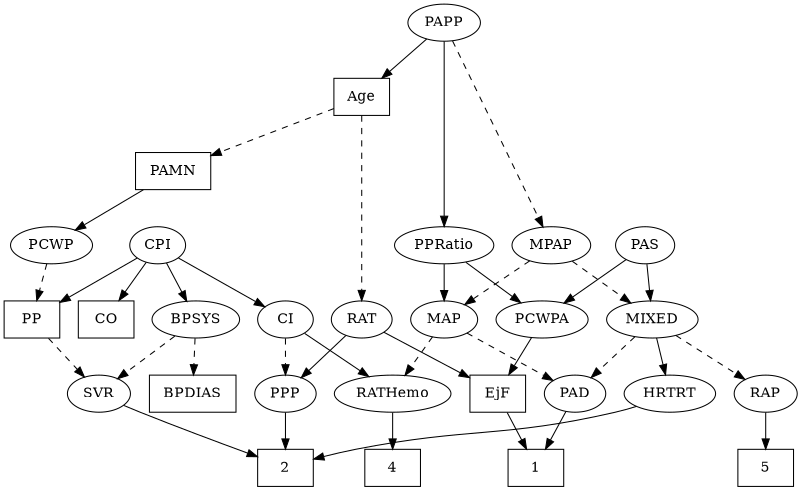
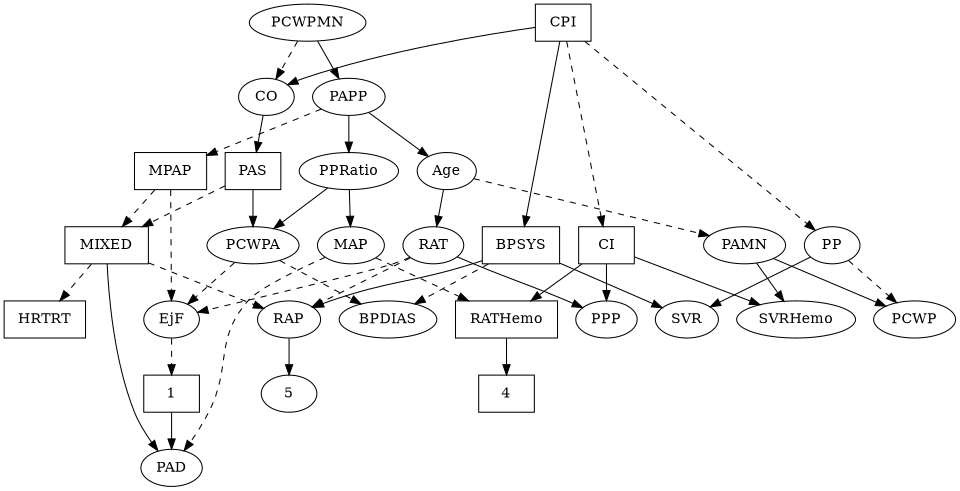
node "PCWPMN": added
node "Age": shape box -> ellipse
edge "CO" -> "PAS": added
node "PAMN": shape box -> ellipse
edge "Age" -> "RAT": style dashed -> solid
node "CPI": shape ellipse -> box
node "MPAP": shape ellipse -> box
node "PAS": shape ellipse -> box
edge "PCWP" -> "PP": reversed
edge "PAS" -> "MIXED": style solid -> dashed
edge "CPI" -> "PP": style solid -> dashed
edge "PCWPA" -> "BPDIAS": added
edge "CPI" -> "CI": style solid -> dashed
edge "RAT" -> "RAP": added
edge "MPAP" -> "MAP": now "MPAP" -> "EjF"
edge "BPSYS" -> "RAP": added
node "PP": shape box -> ellipse
node "CO": shape box -> ellipse
node "BPSYS": shape ellipse -> box
node "CI": shape ellipse -> box
node "MIXED": shape ellipse -> box
node "SVRHemo": added
edge "MIXED" -> "HRTRT": style solid -> dashed
edge "CI" -> "PPP": style dashed -> solid
edge "PCWPA" -> "EjF": style solid -> dashed
edge "PP" -> "SVR": style dashed -> solid
edge "BPSYS" -> "SVR": style dashed -> solid
edge "MIXED" -> "PAD": style dashed -> solid
edge "RAT" -> "EjF": style solid -> dashed
node "BPDIAS": shape box -> ellipse
node "RATHemo": shape ellipse -> box
node "EjF": shape box -> ellipse
node "HRTRT": shape ellipse -> box
edge "EjF" -> "1": style solid -> dashed
edge "PAD" -> "1": reversed
node "2": removed
node "5": shape box -> ellipse
